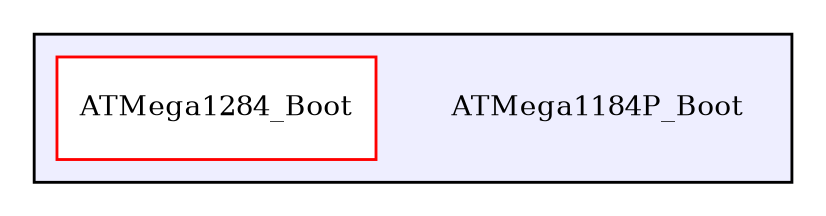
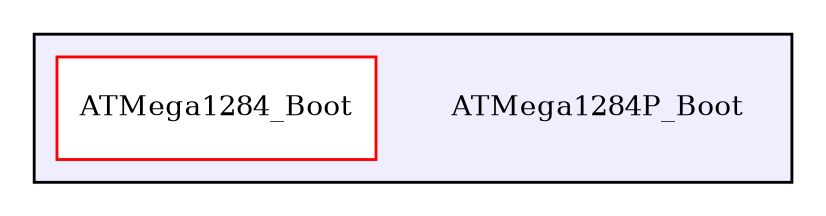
node "ATMega1184P_Boot": label "ATMega1184P_Boot" -> "ATMega1284P_Boot"
